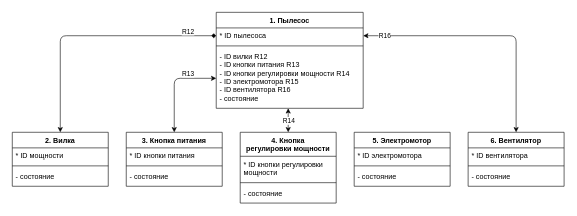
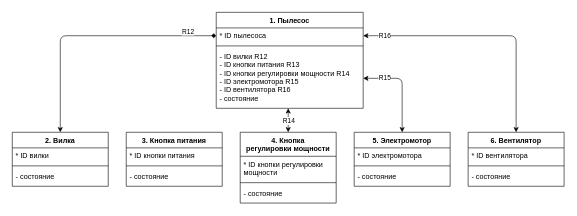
edge "- ID вилки R12 - ID кнопки питания R13 - ID кнопки регулировки мощности R14 - ID электромотора R15 - ID вентилятора R16 - состояние" -- "5. Электромотор": added, label "R15"
edge "- ID вилки R12 - ID кнопки питания R13 - ID кнопки регулировки мощности R14 - ID электромотора R15 - ID вентилятора R16 - состояние" -- "3. Кнопка питания": removed, label "R13"
node "* ID мощности": label "* ID мощности" -> "* ID вилки"
